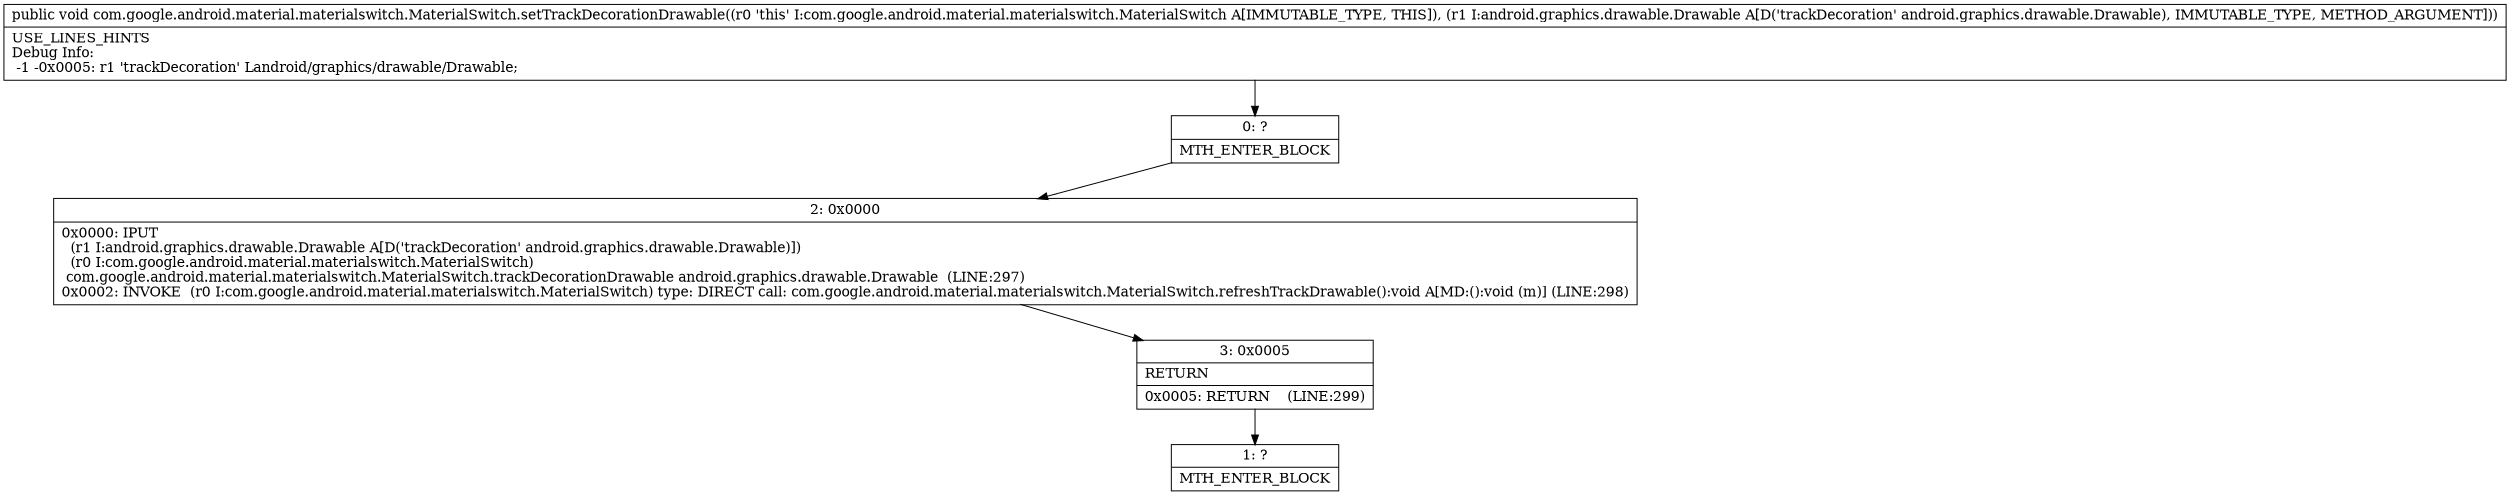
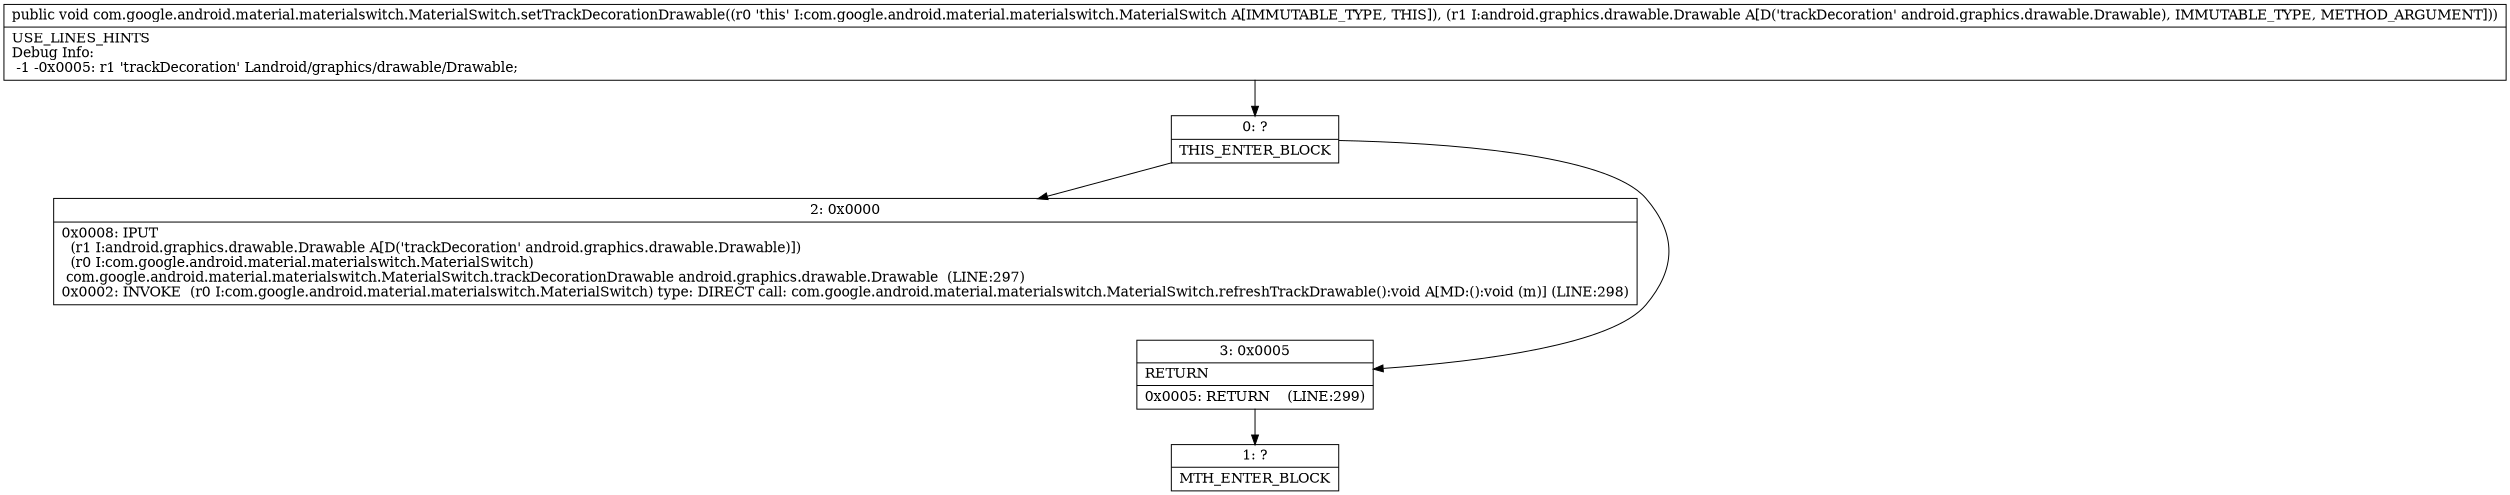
node "0: ?": text "MTH_ENTER_BLOCK" -> "THIS_ENTER_BLOCK"
node "2: 0x0000": text "0x0000: IPUT" -> "0x0008: IPUT"
edge "2: 0x0000" -> "3: 0x0005": now "0: ?" -> "3: 0x0005"
